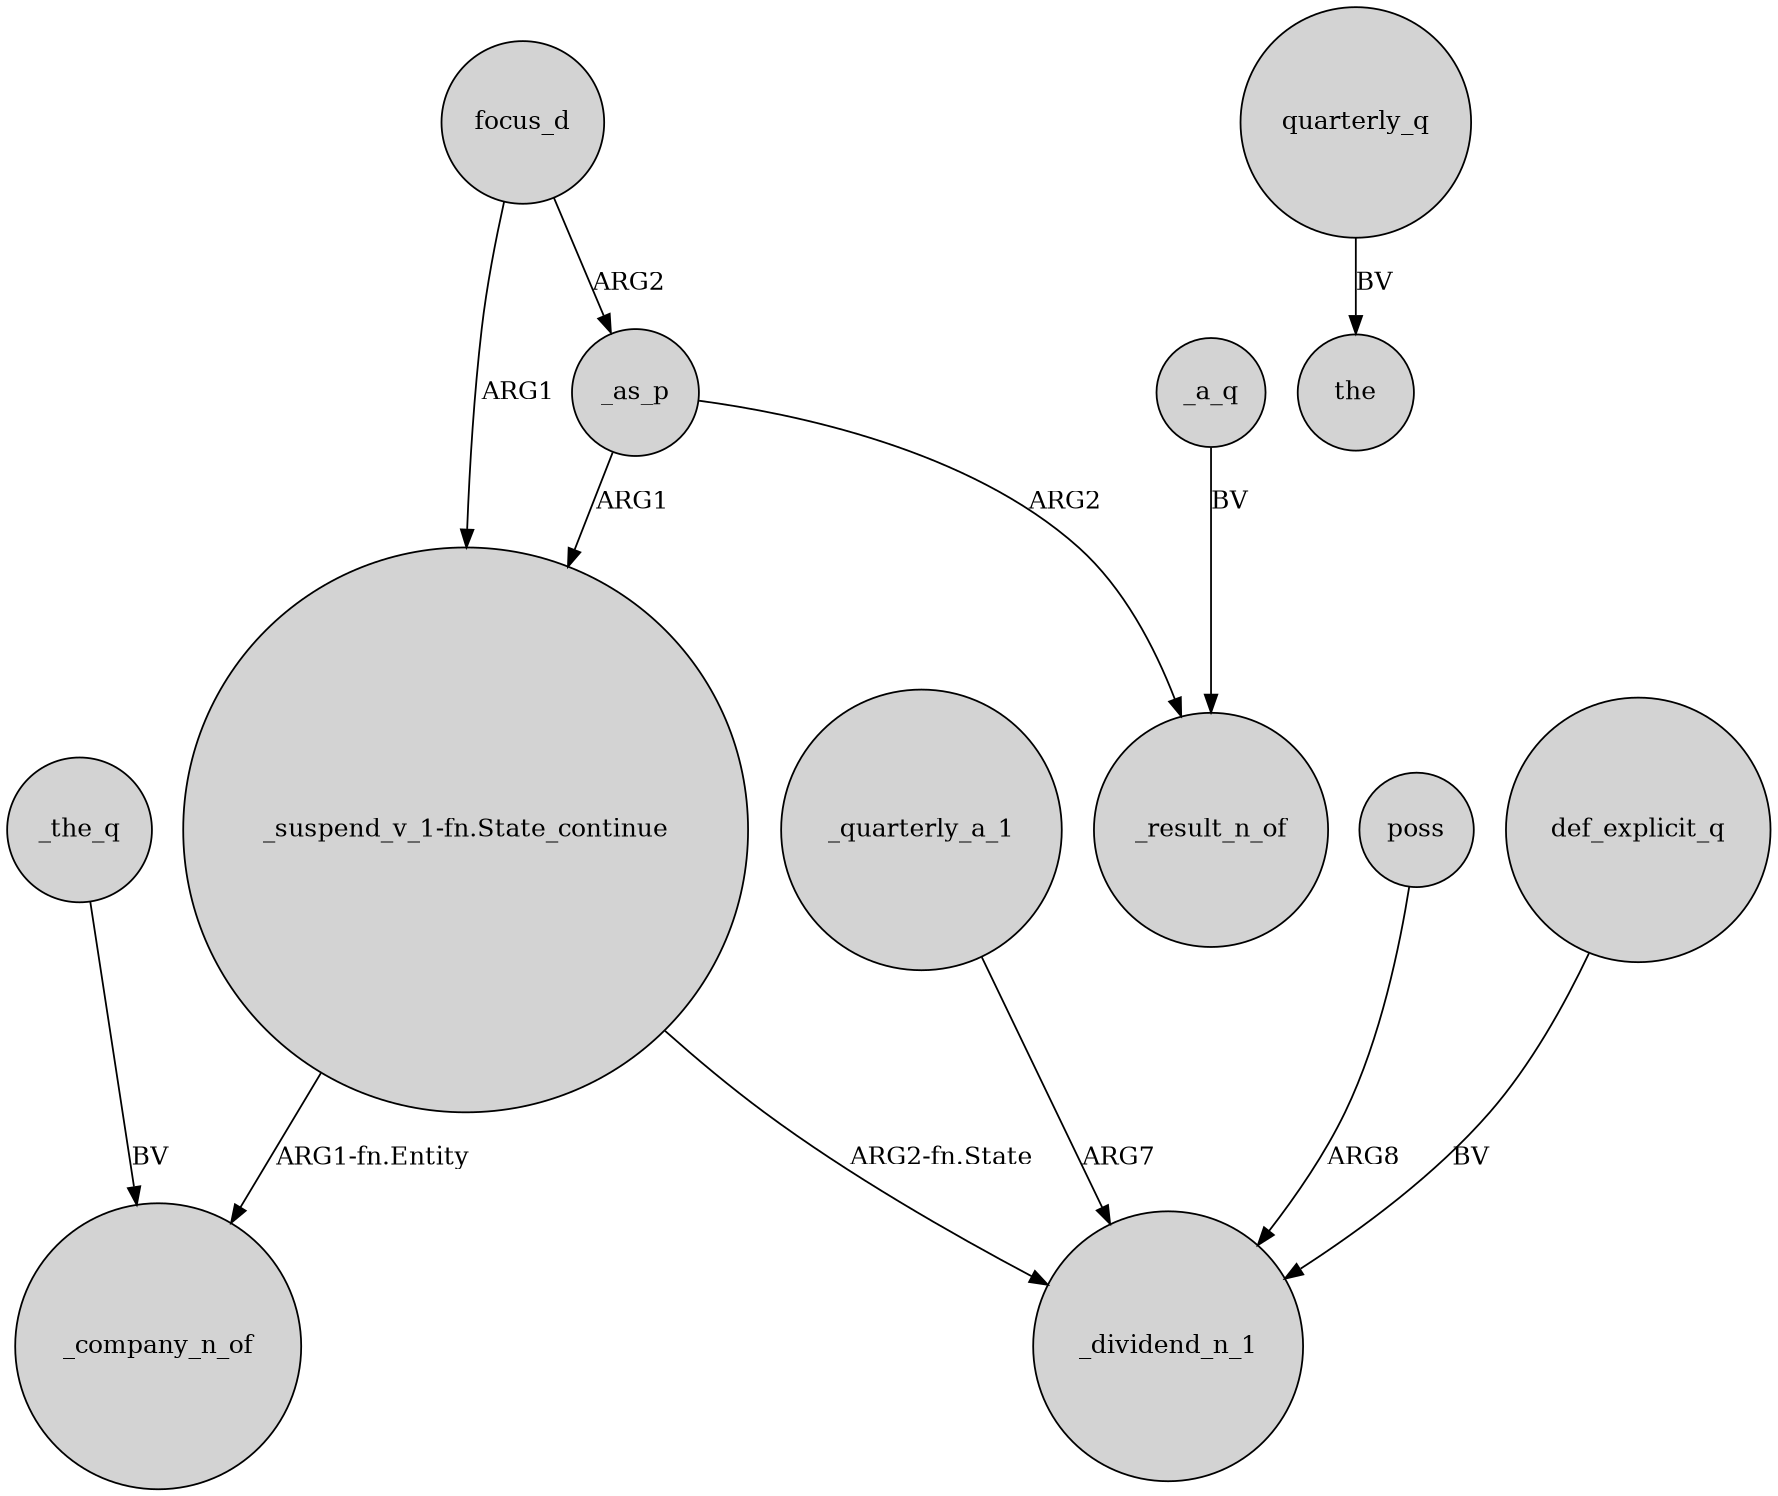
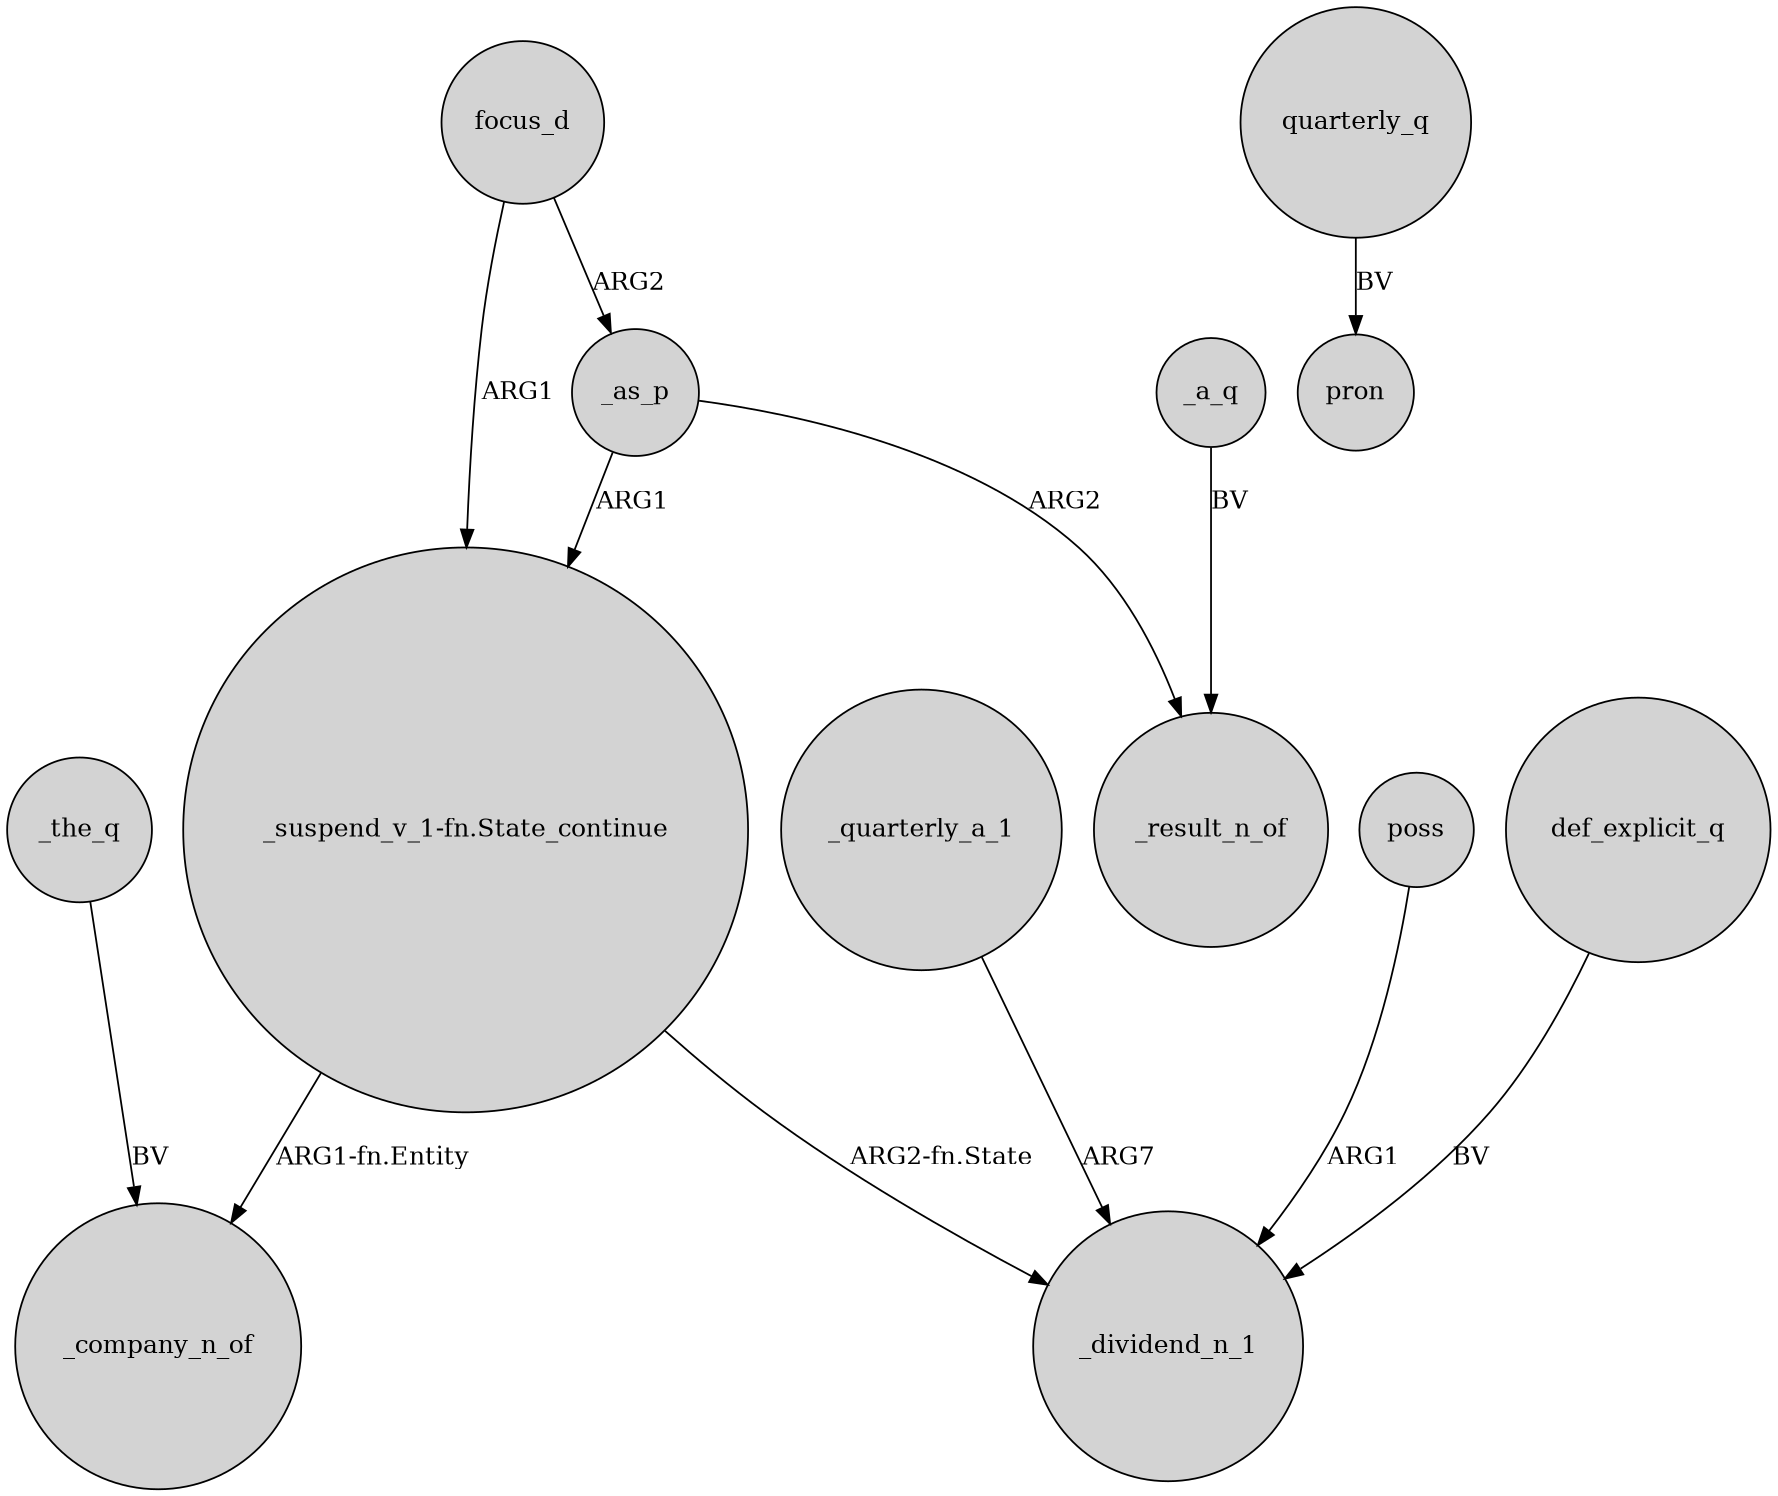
node "the": label "the" -> "pron"
edge "poss" -> "_dividend_n_1": label "ARG8" -> "ARG1"
